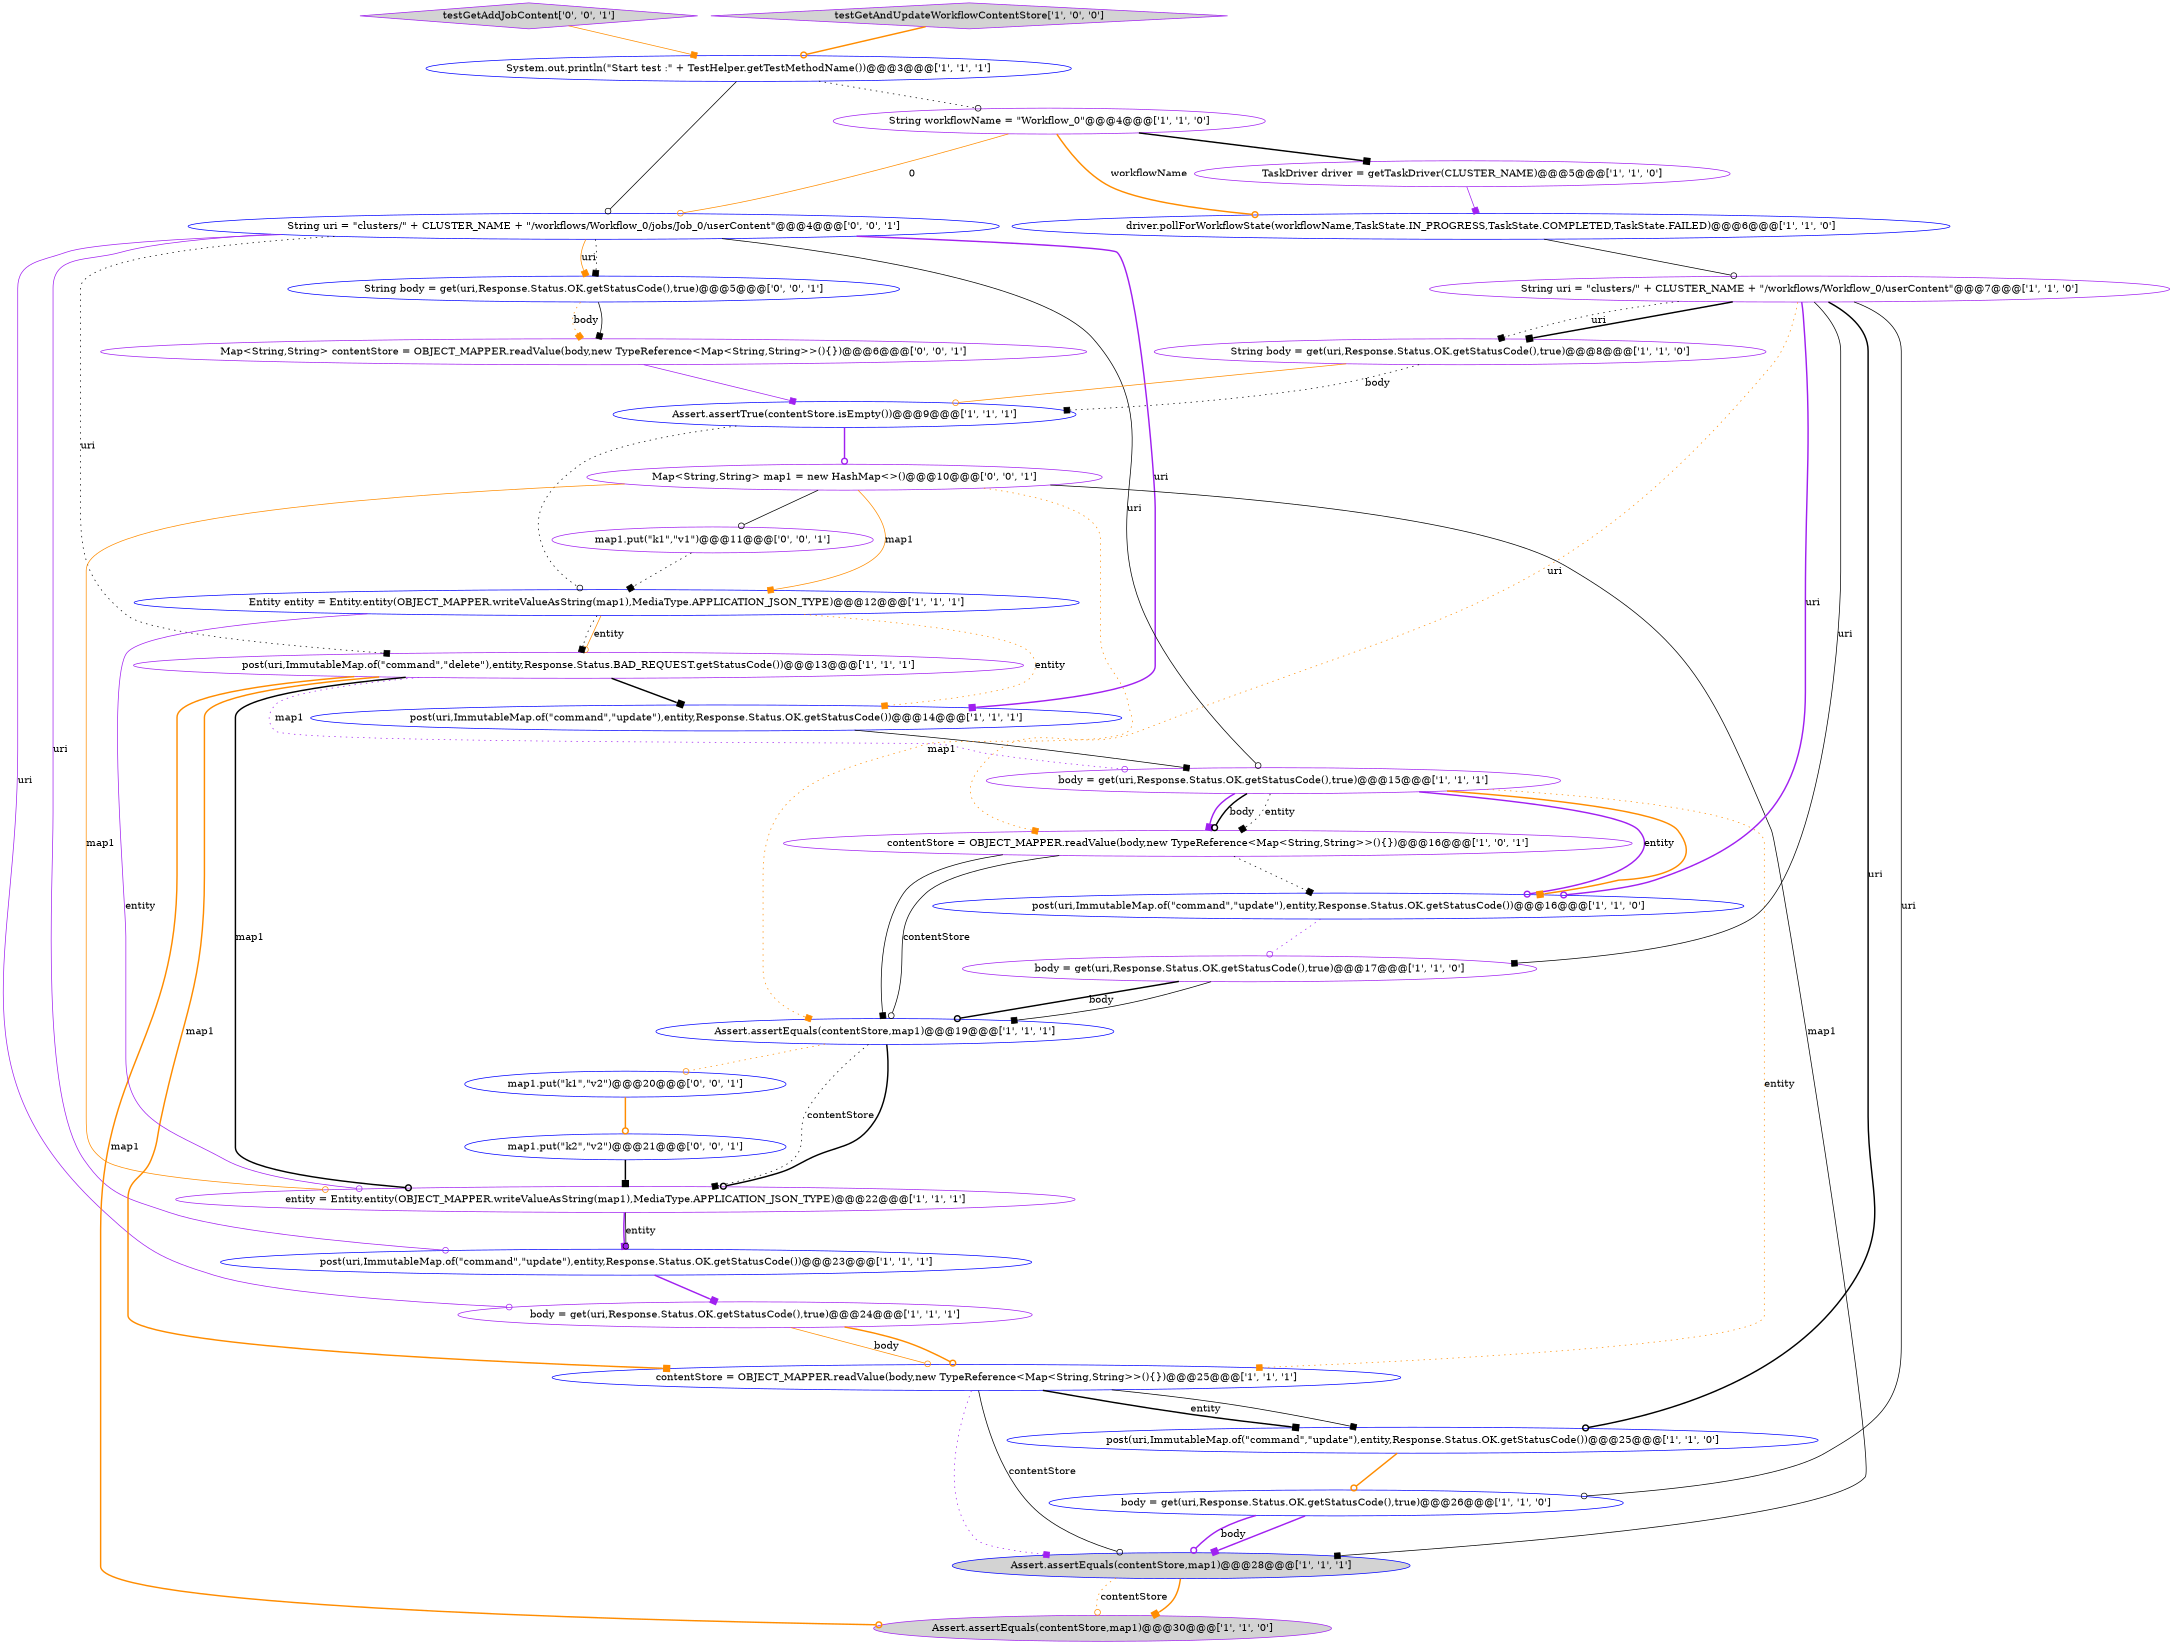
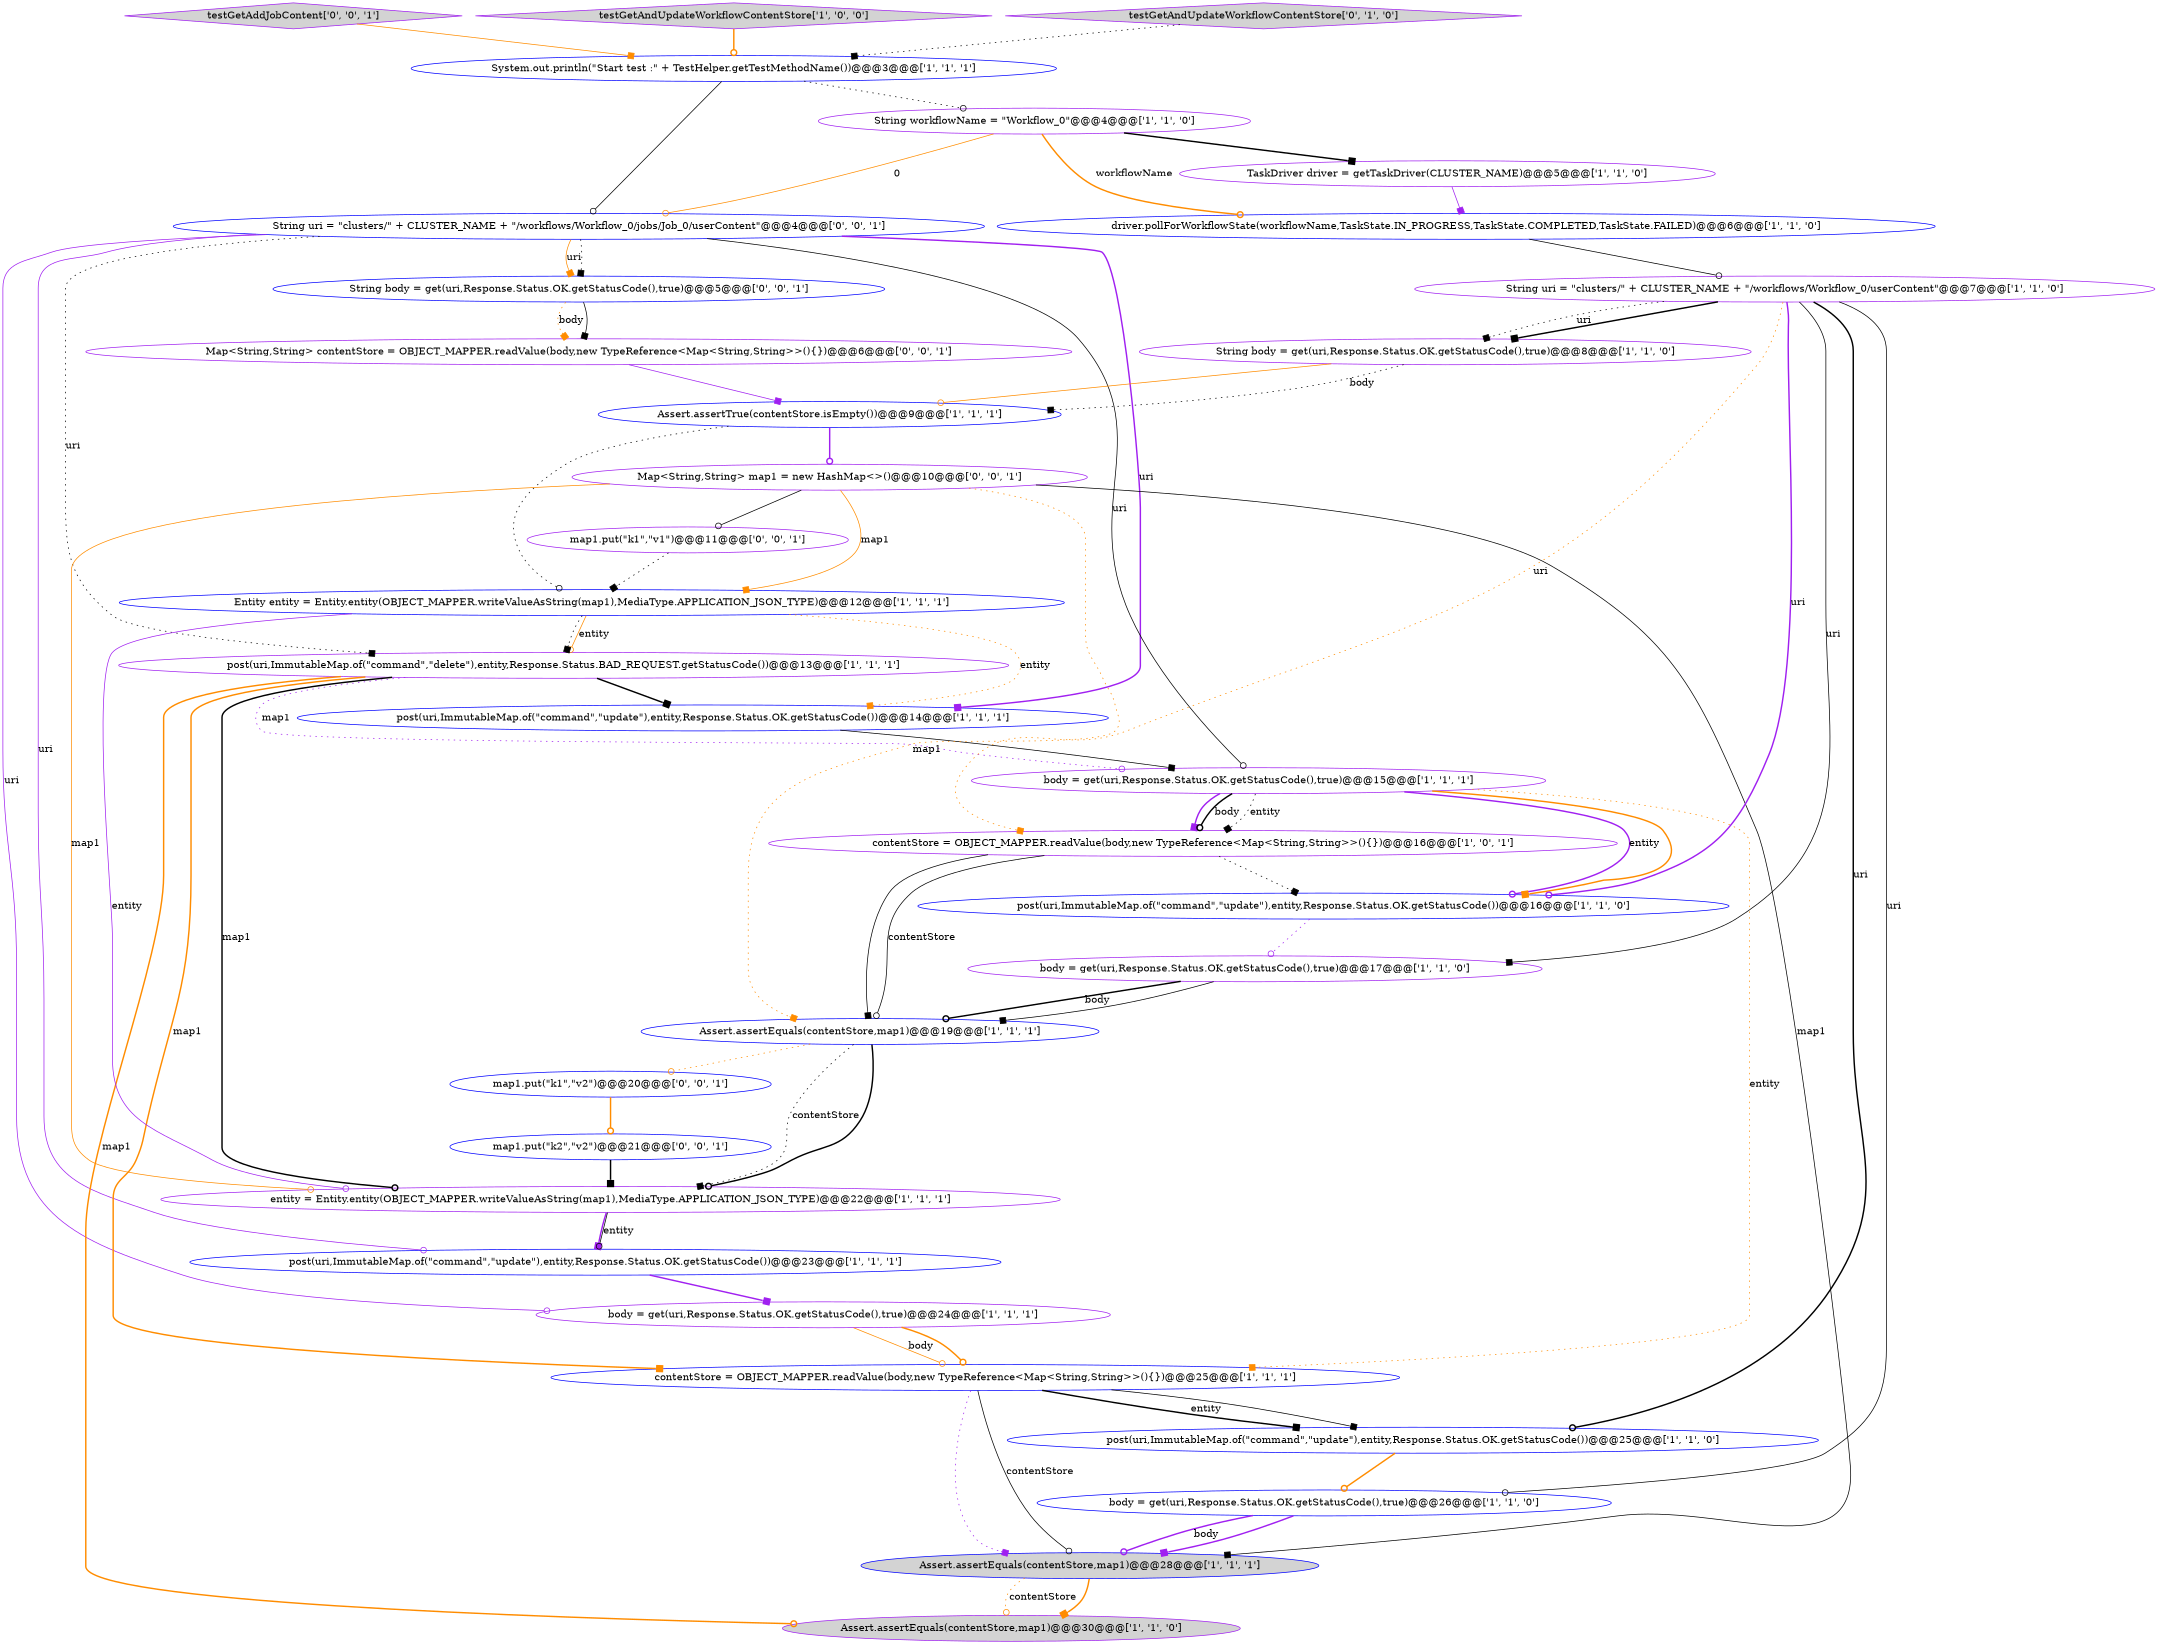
node "testGetAndUpdateWorkflowContentStore['0', '1', '0']": added
